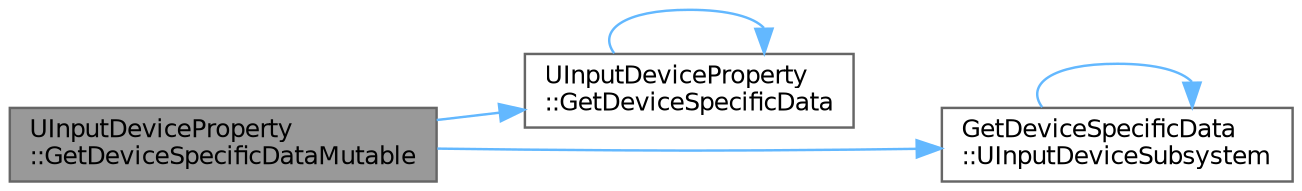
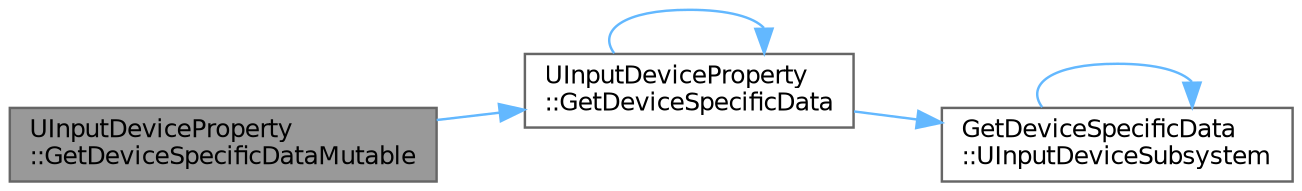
edge "UInputDeviceProperty ::GetDeviceSpecificDataMutable" -> "GetDeviceSpecificData ::UInputDeviceSubsystem": now "UInputDeviceProperty ::GetDeviceSpecificData" -> "GetDeviceSpecificData ::UInputDeviceSubsystem"
